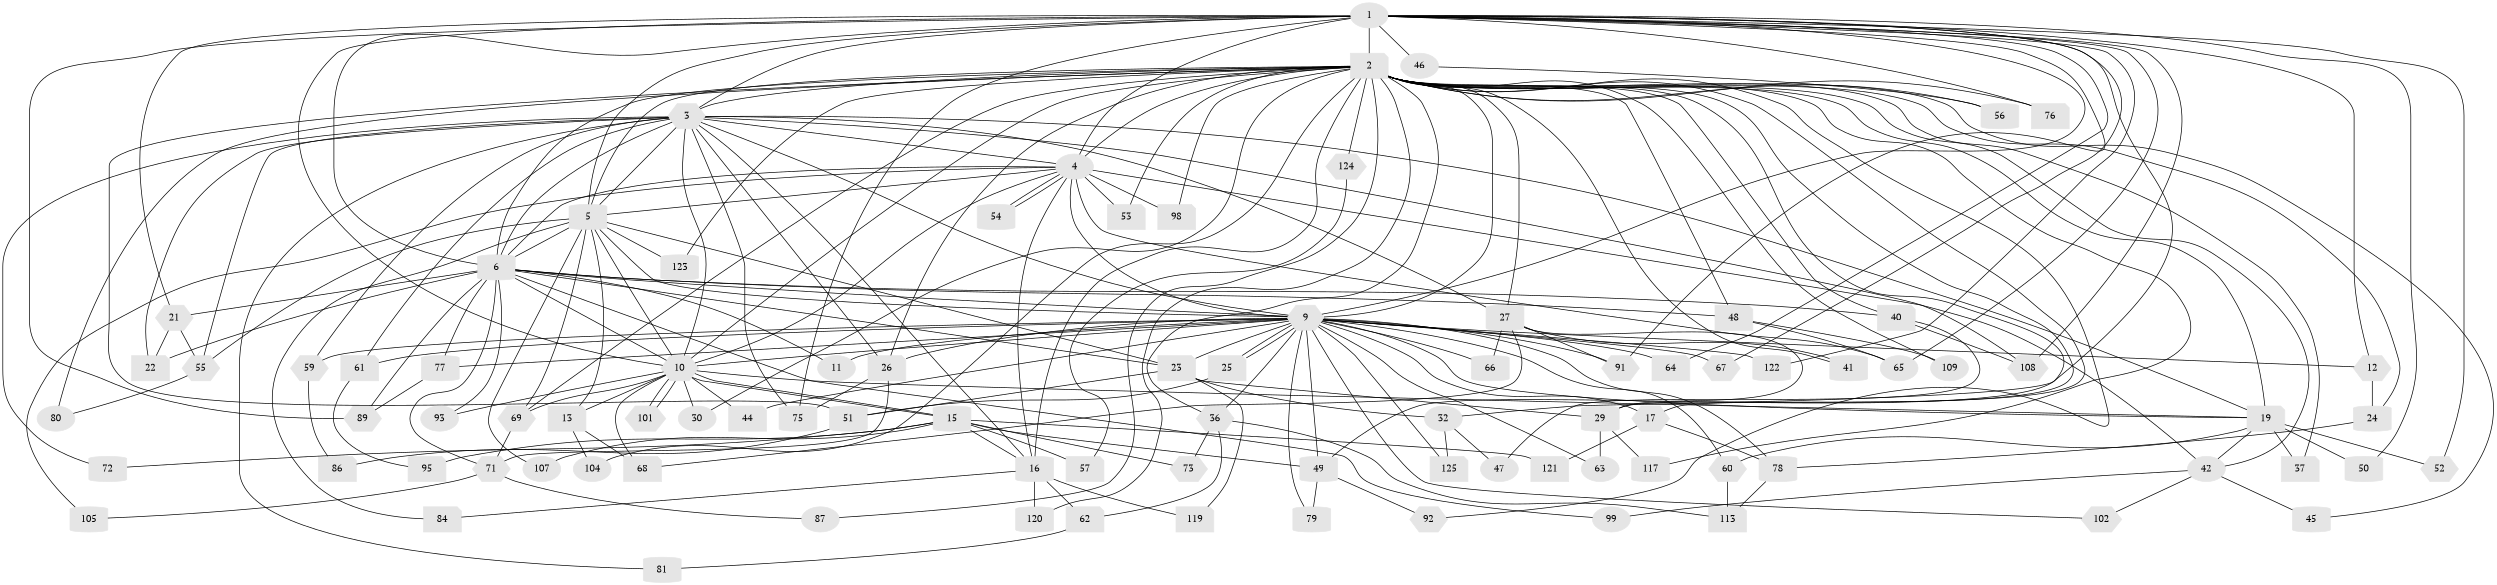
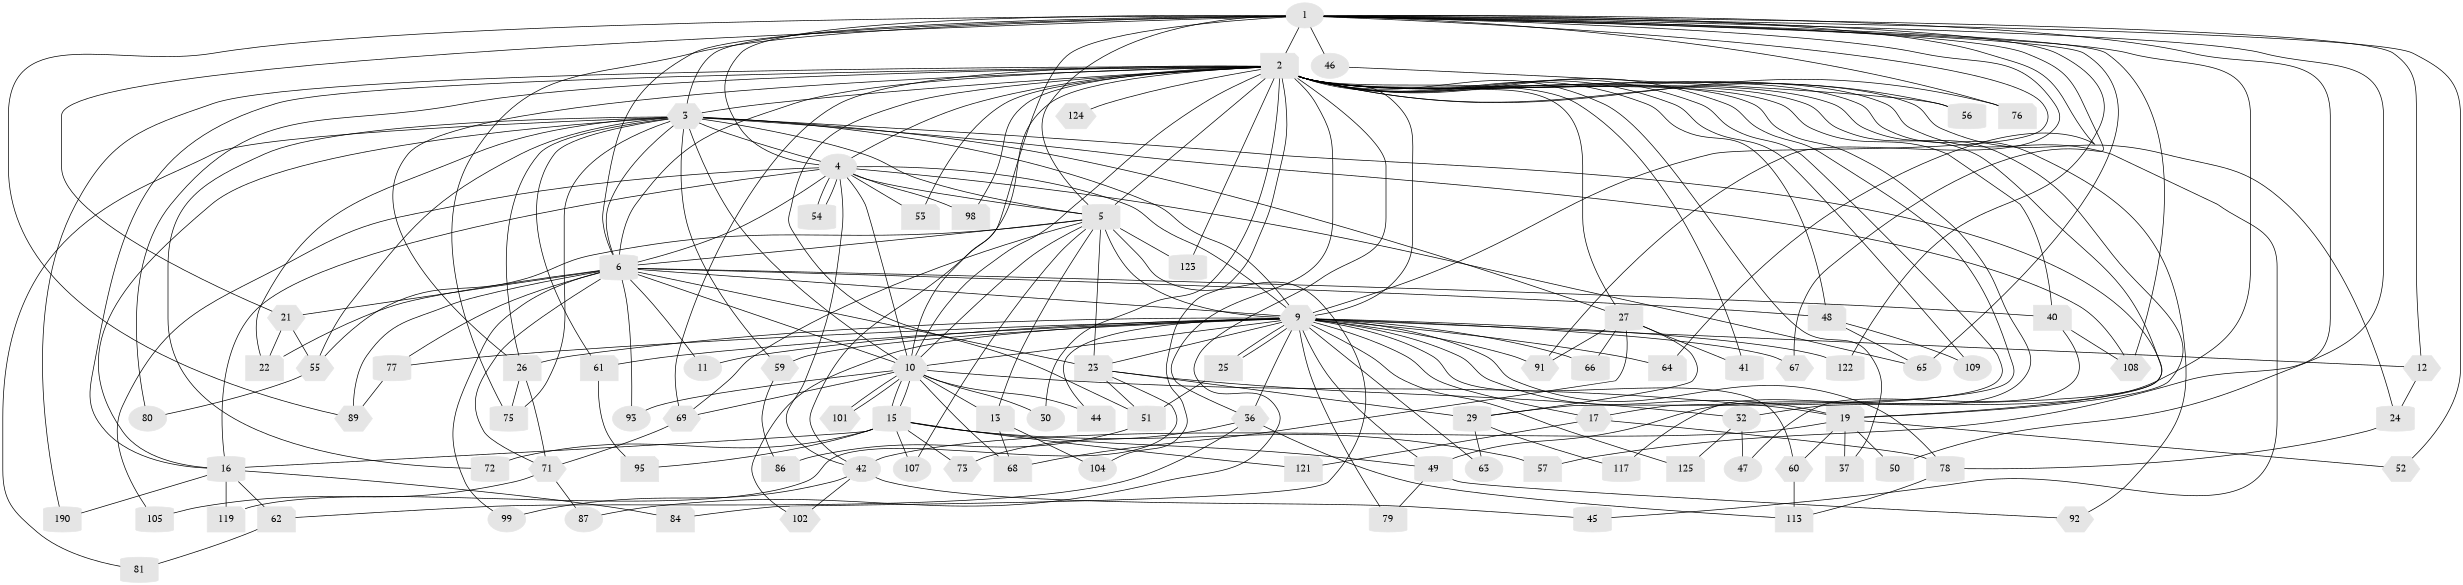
edge "124" -- "57": now "1" -- "57"
node "120": label "120" -> "190"
